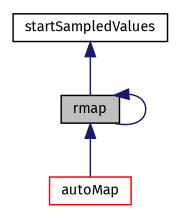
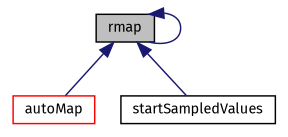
edge "rmap" -> "startSampledValues": reversed
